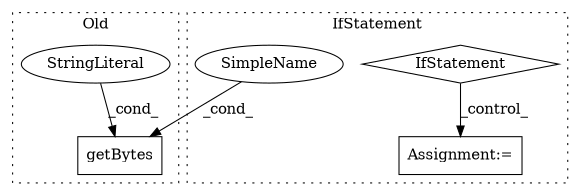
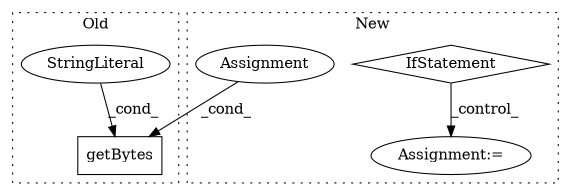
cluster "IfStatement": label "IfStatement" -> "New"
node "SimpleName": label "SimpleName" -> "Assignment"
node "Assignment:=": shape box -> ellipse
